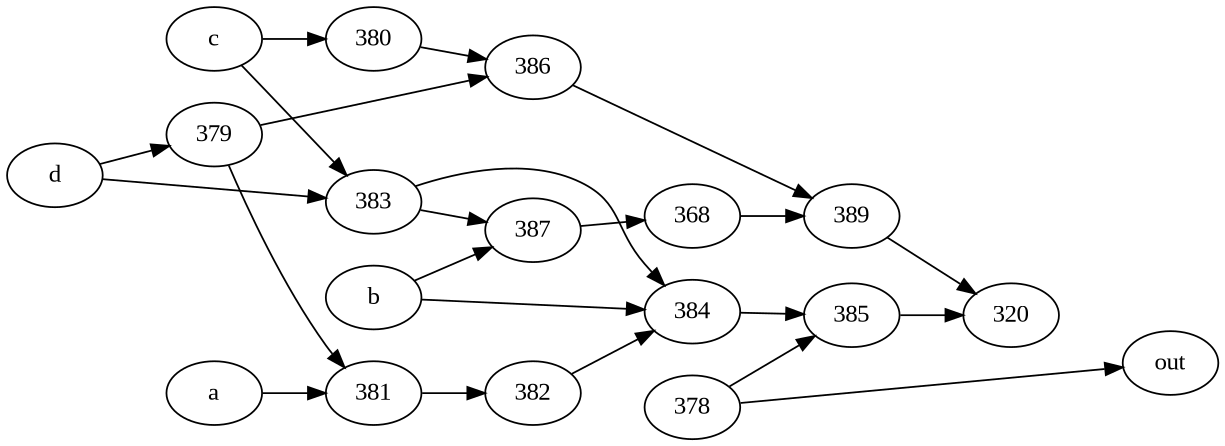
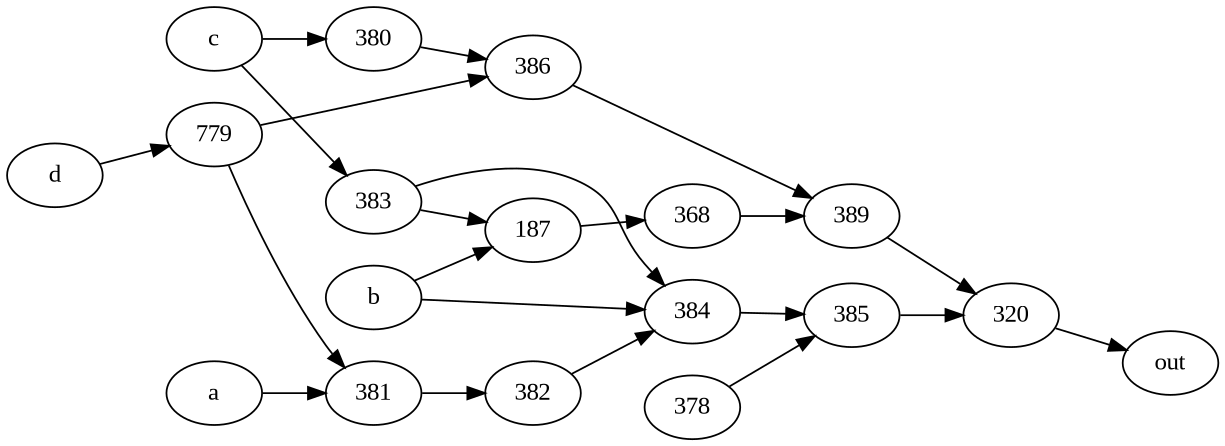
node "379": label "379" -> "779"
edge "d" -> "383": removed
node "387": label "387" -> "187"
edge "378" -> "out": now "320" -> "out"
